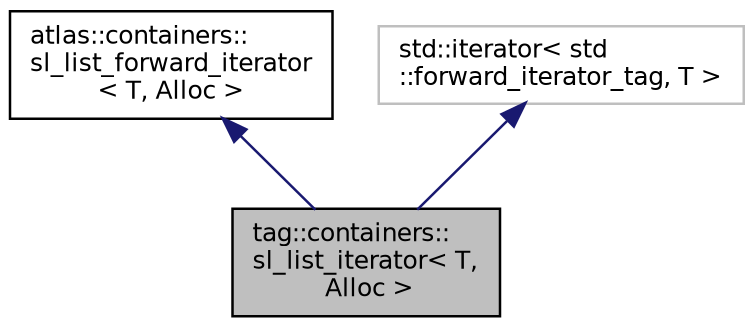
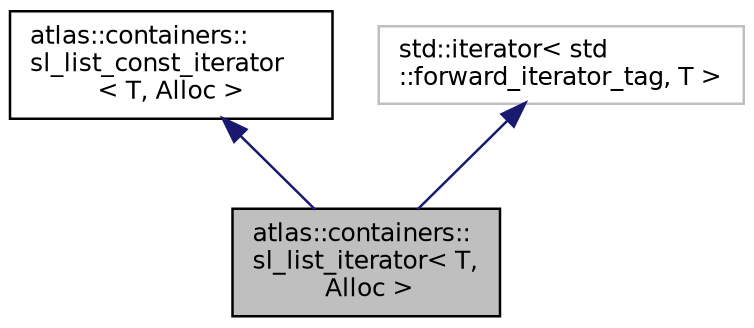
node "atlas::containers:: sl_list_forward_iterator < T, Alloc >": label "atlas::containers:: sl_list_forward_iterator < T, Alloc >" -> "atlas::containers:: sl_list_const_iterator < T, Alloc >"
node "tag::containers:: sl_list_iterator< T, Alloc >": label "tag::containers:: sl_list_iterator< T, Alloc >" -> "atlas::containers:: sl_list_iterator< T, Alloc >"
